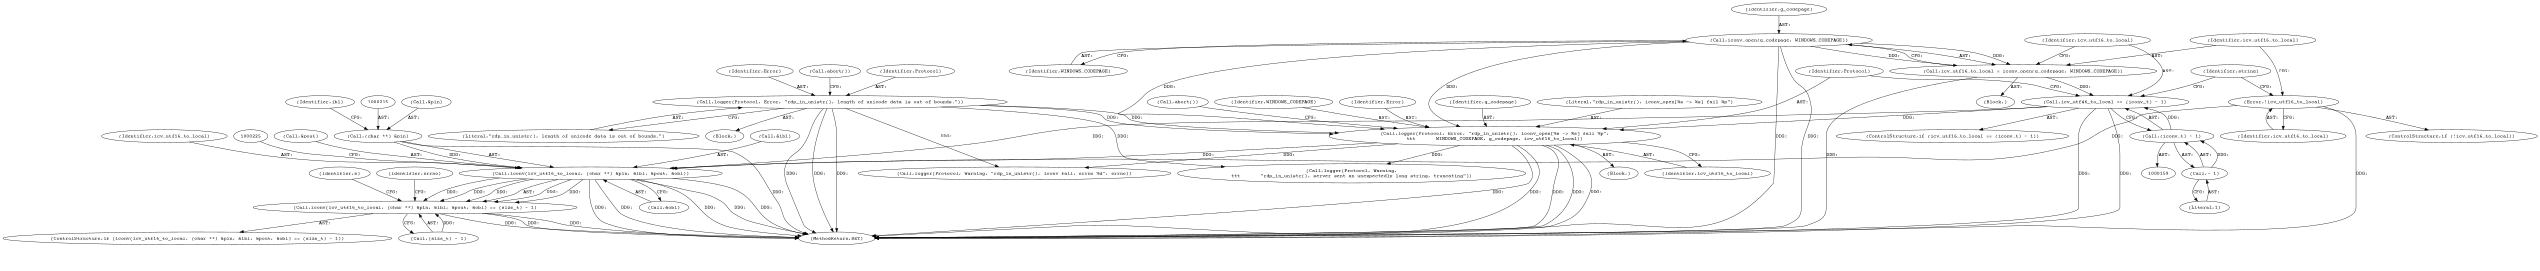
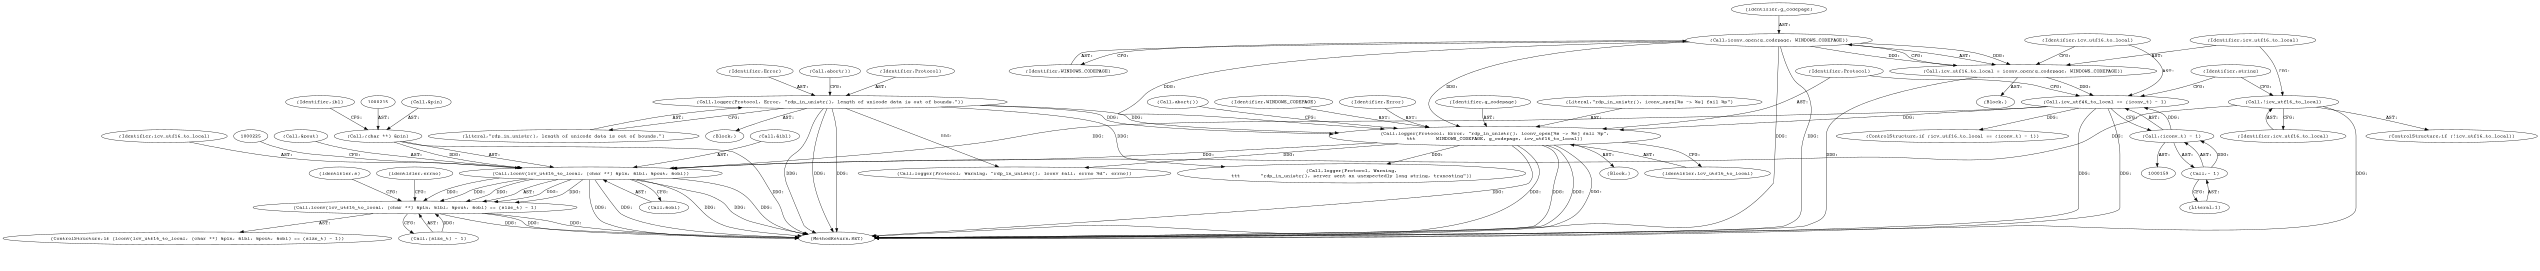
node "(Error,!icv_utf16_to_local)": label "(Error,!icv_utf16_to_local)" -> "(Call,!icv_utf16_to_local)"
edge "(Call,icv_utf46_to_local == (iconv_t) - 1)" -> "(ControlStructure,if (icv_utf16_to_local == (iconv_t) - 1))": label "AST: " -> "DDG: "
